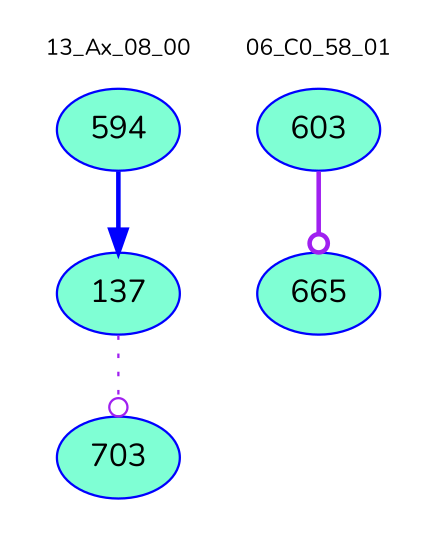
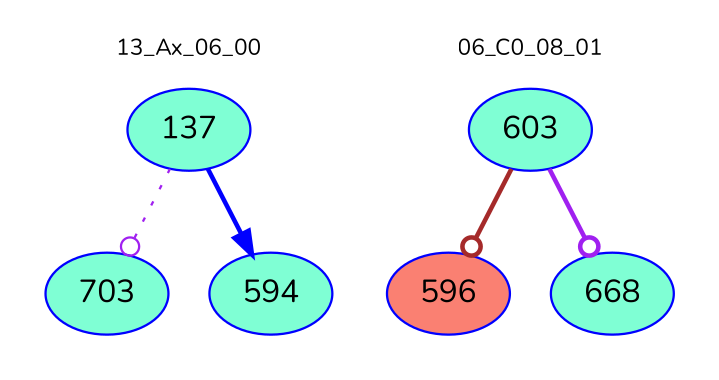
cluster "13_Ax_08_00": label "13_Ax_08_00" -> "13_Ax_06_00"
cluster "06_C0_58_01": label "06_C0_58_01" -> "06_C0_08_01"
edge "594" -> "137": reversed
node "665": label "665" -> "668"
node "596": added
